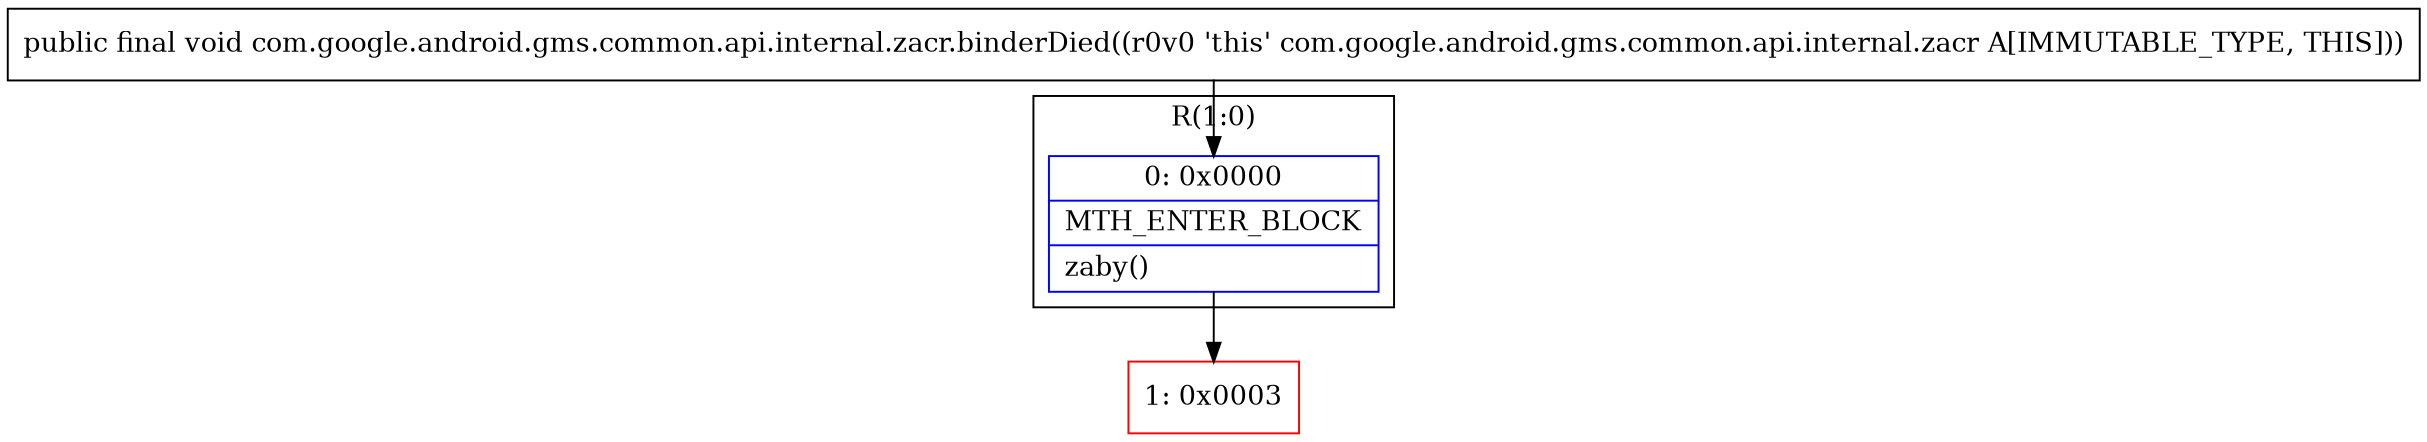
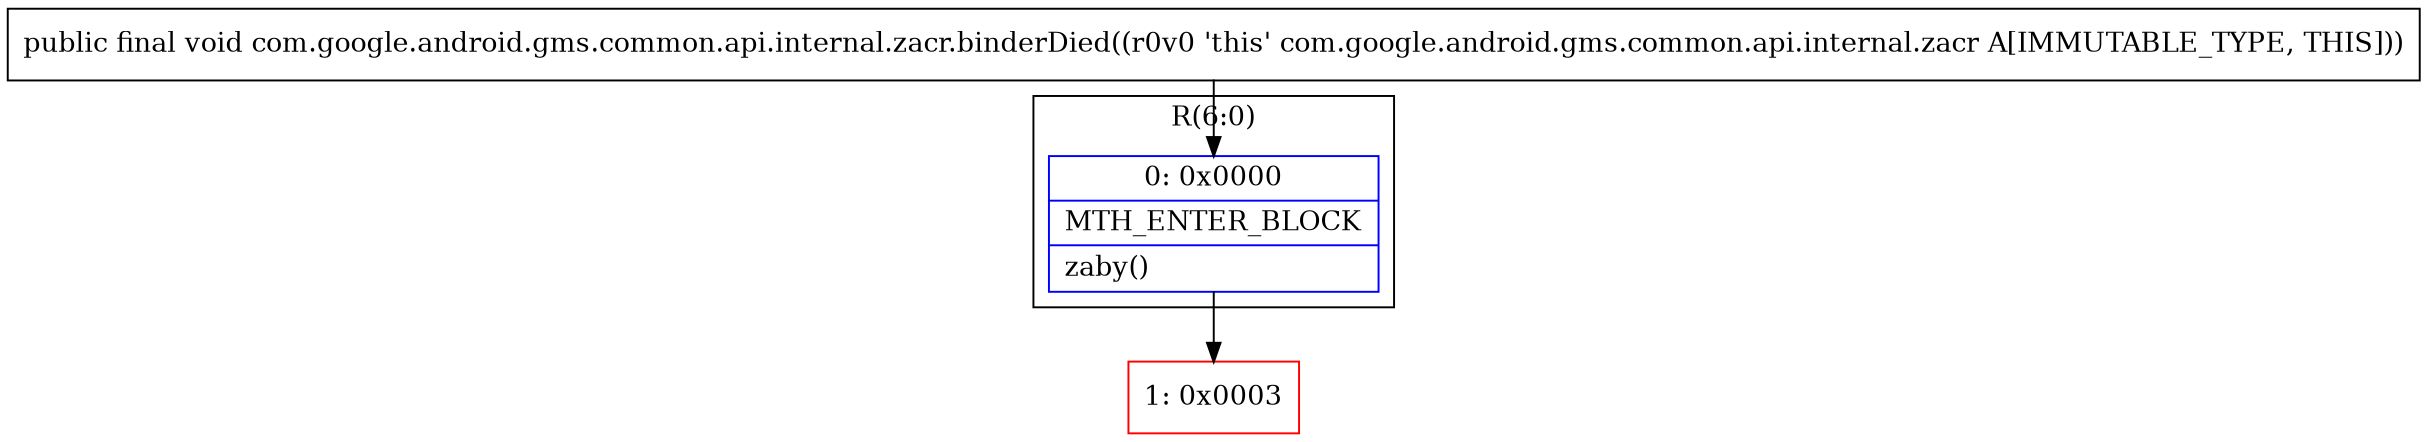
cluster "R(1:0)": label "R(1:0)" -> "R(6:0)"
